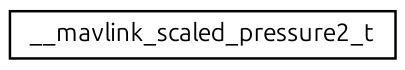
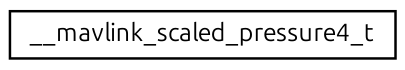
node "__mavlink_scaled_pressure2_t": label "__mavlink_scaled_pressure2_t" -> "__mavlink_scaled_pressure4_t"
